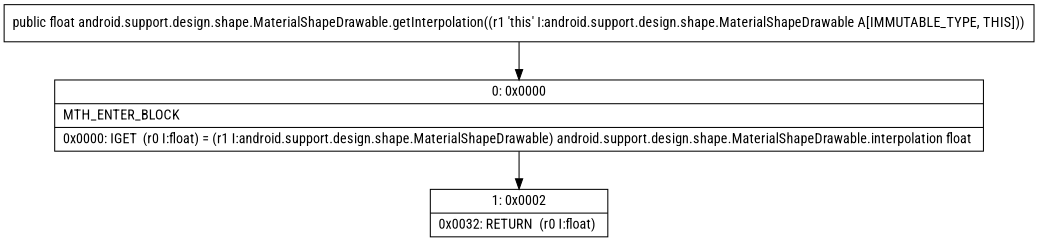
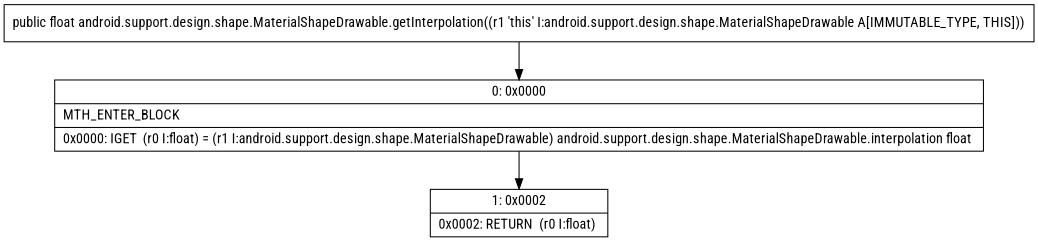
node "1: 0x0002": text "0x0032: RETURN  (r0 I:float)" -> "0x0002: RETURN  (r0 I:float)"
